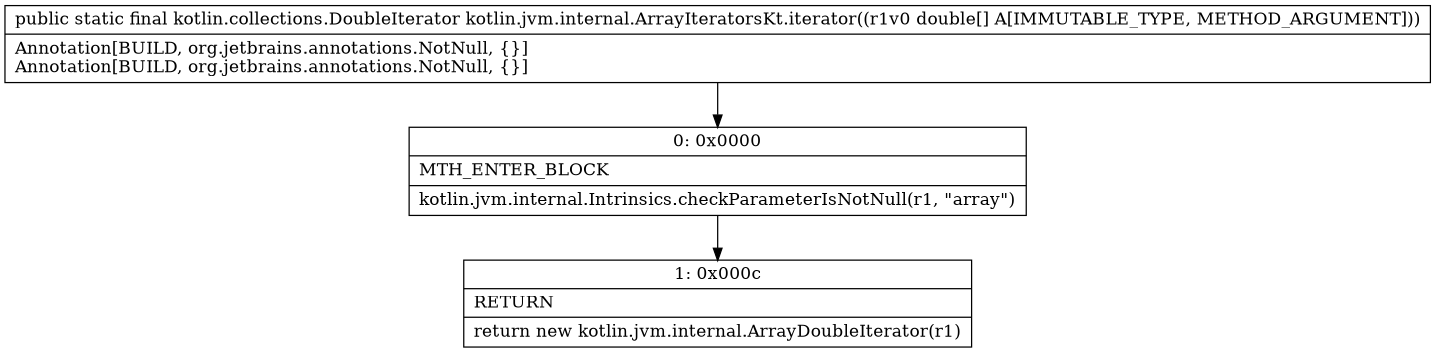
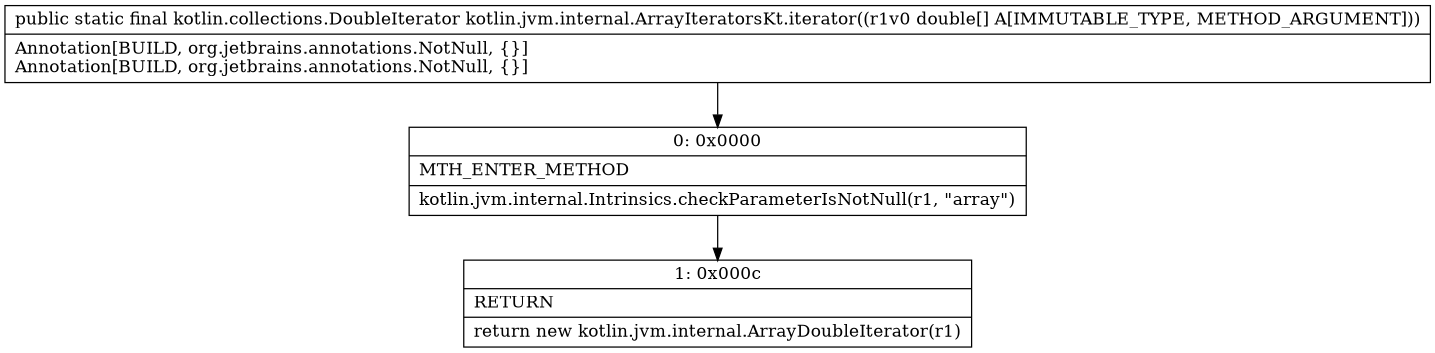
node "0: 0x0000": text "MTH_ENTER_BLOCK" -> "MTH_ENTER_METHOD"
